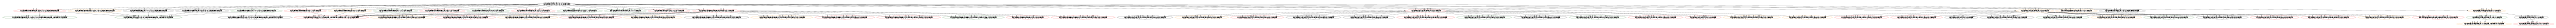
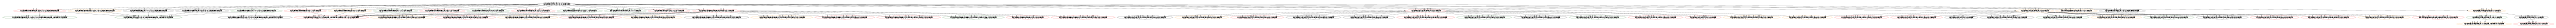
node "org.openjfx:javafx-javacpp:jar:win:17:compile": label "org.openjfx:javafx-javacpp:jar:win:17:compile" -> "org.openjfx:javafx-base:jar:win:17:compile"
